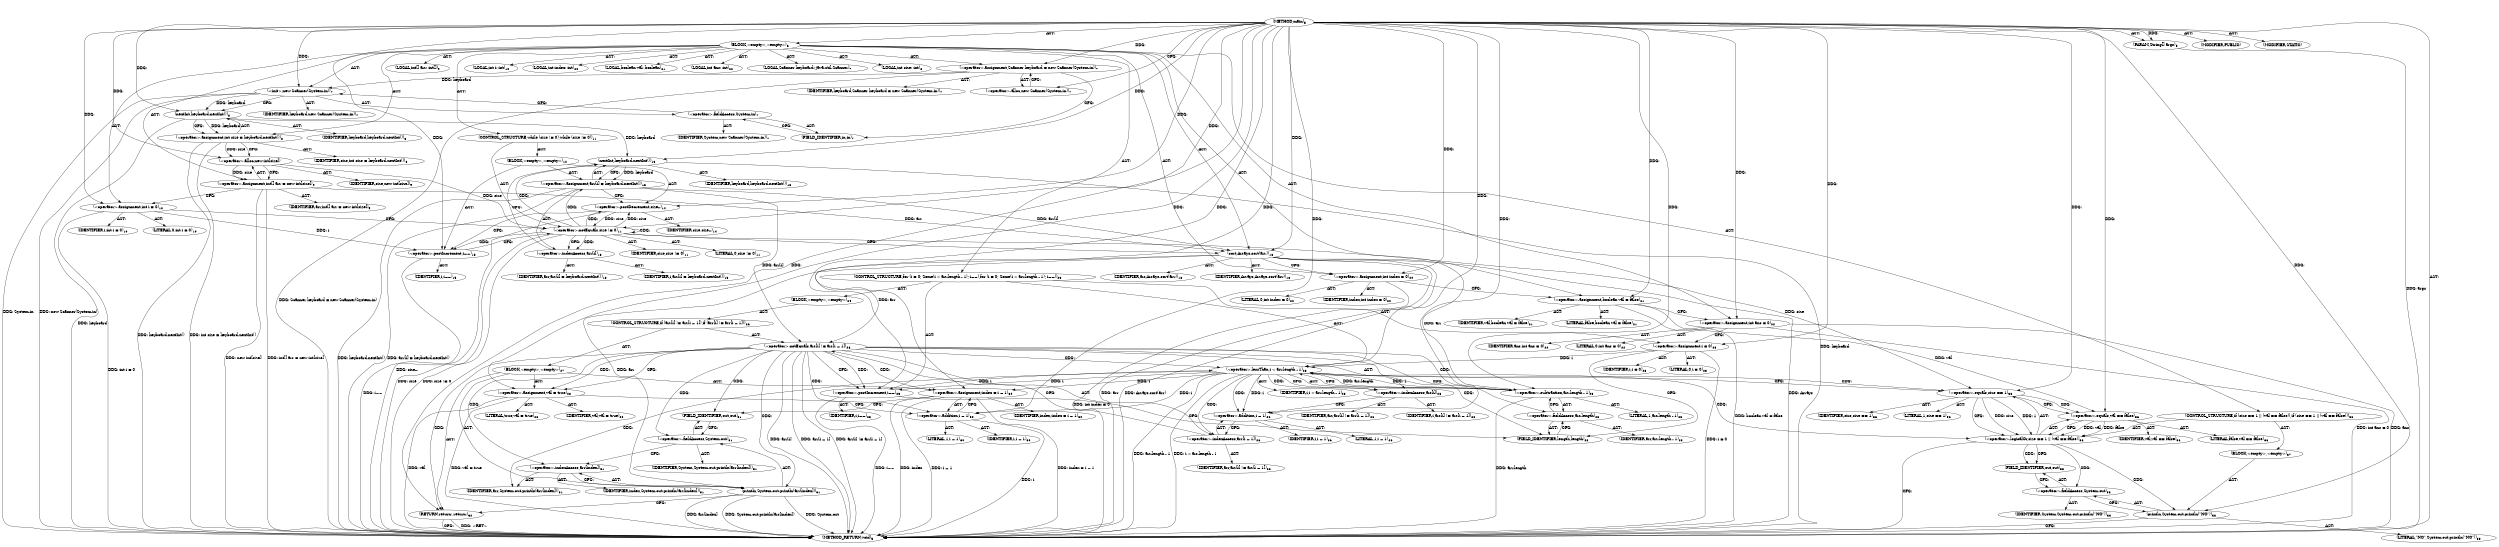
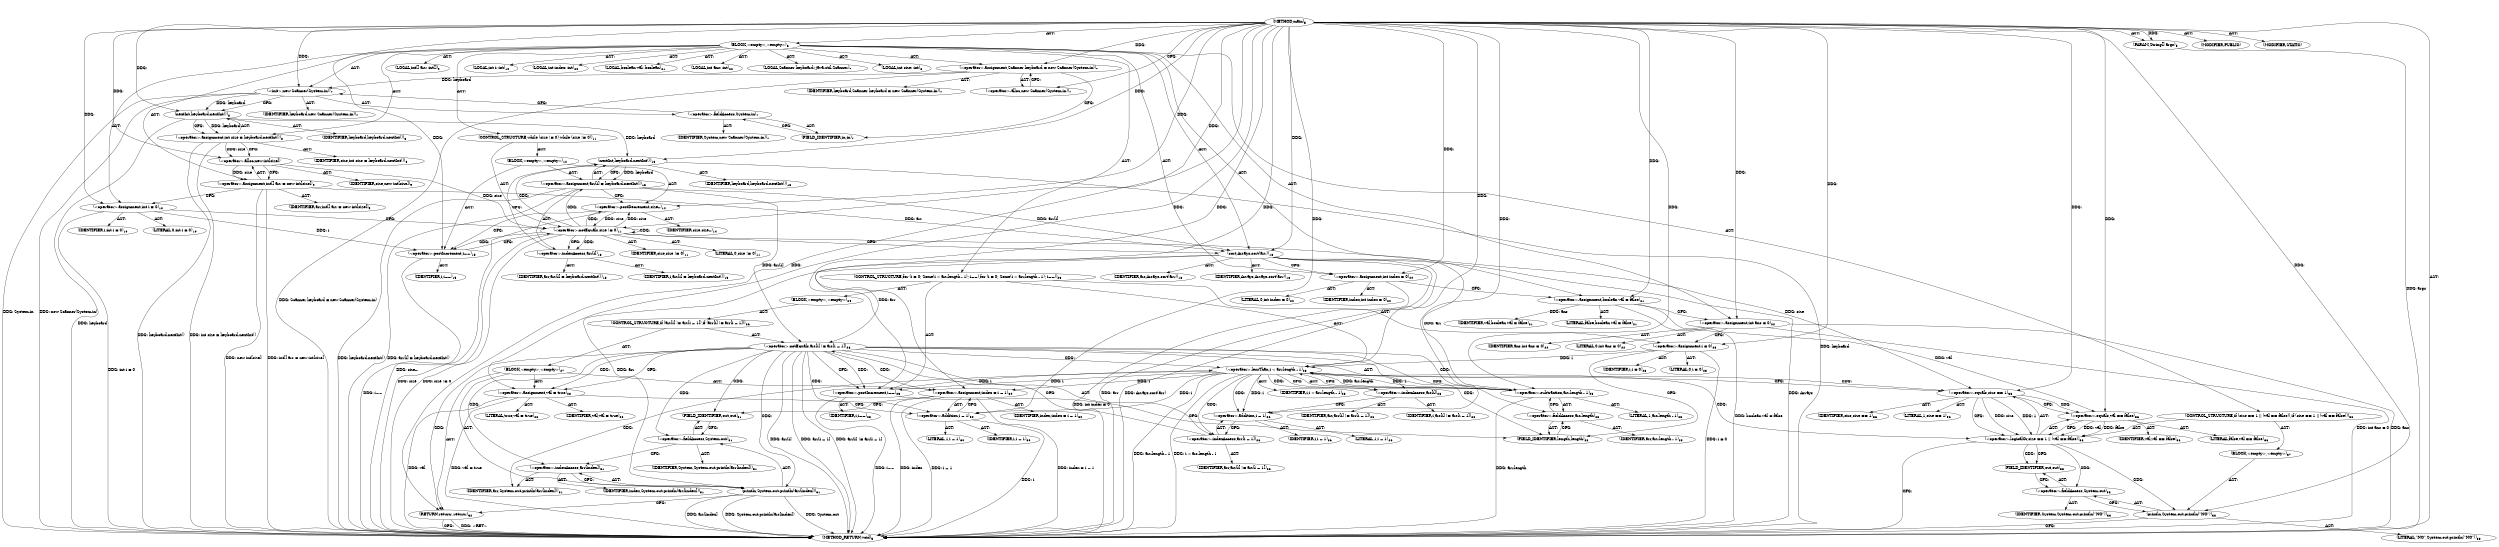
edge "(<operator>.assignment,boolean val = false)" -> "(IDENTIFIER,val,boolean val = false)": label "AST: " -> "DDG: ans"
